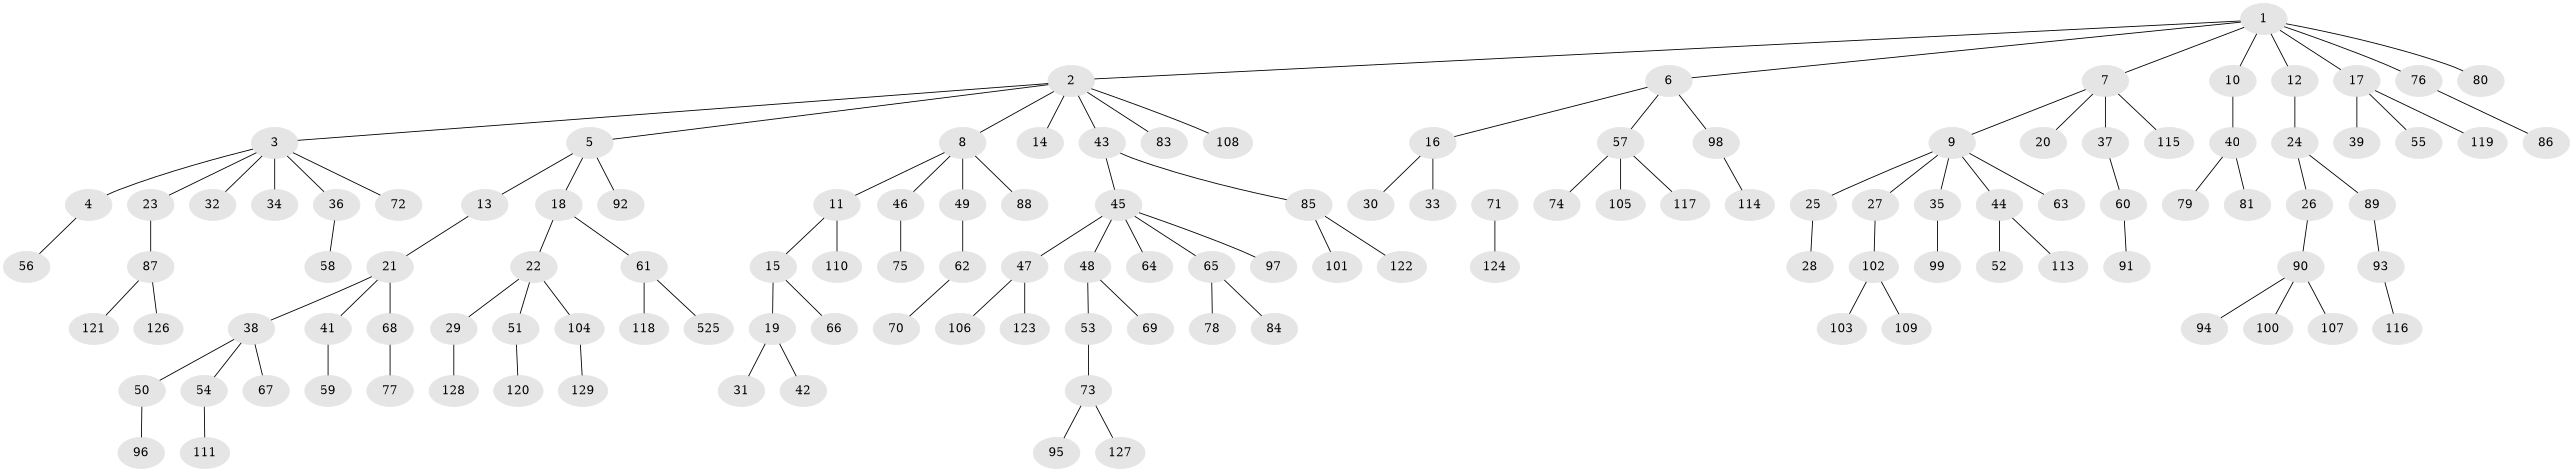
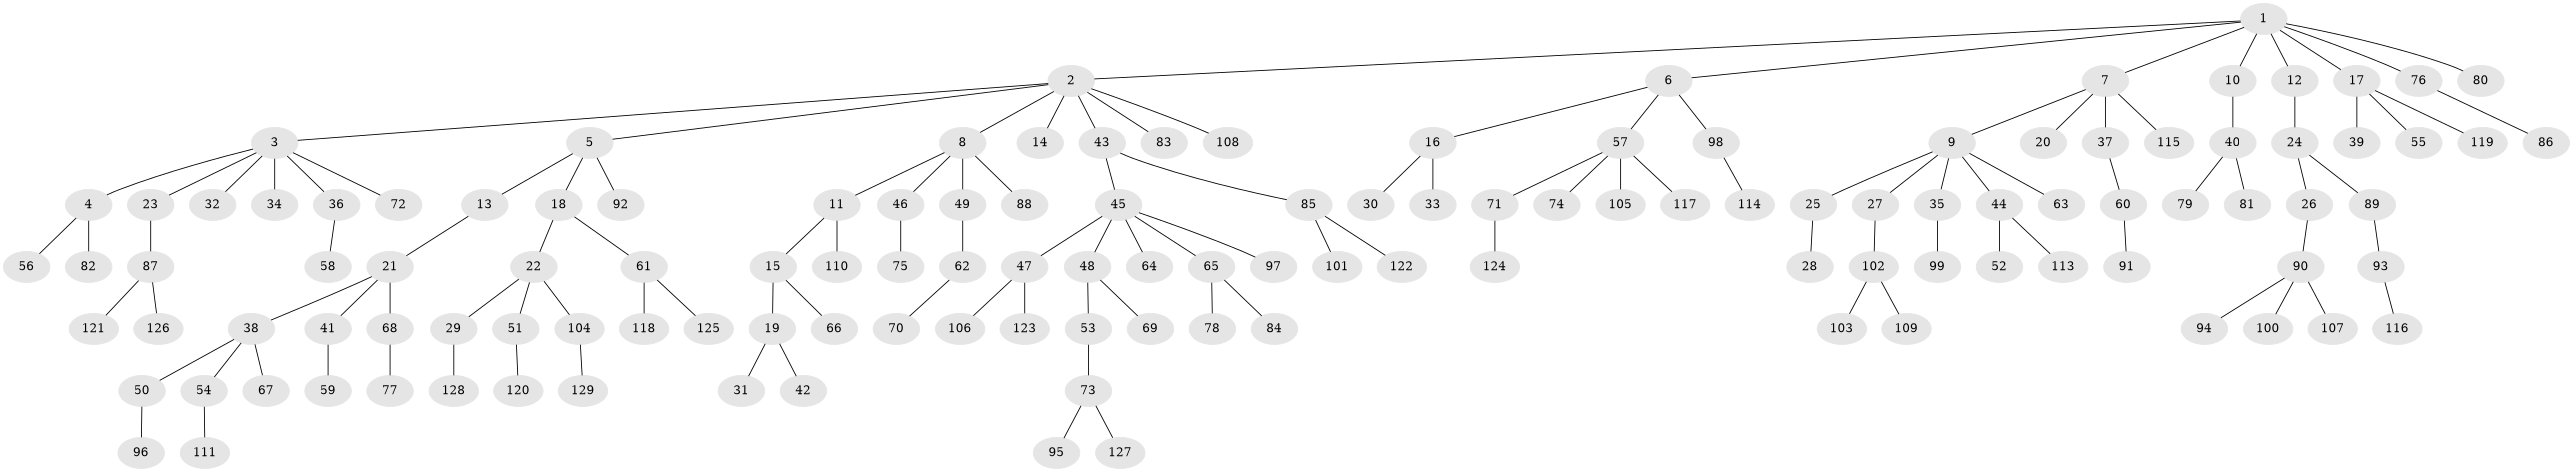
edge "57" -- "71": added
node "82": added
node "525": label "525" -> "125"
